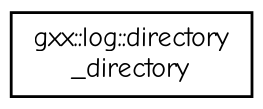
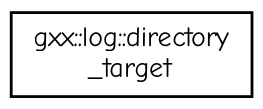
node "gxx::log::directory _directory": label "gxx::log::directory _directory" -> "gxx::log::directory _target"
